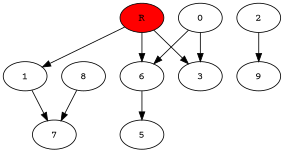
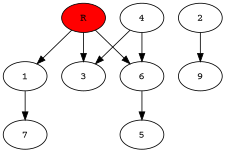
node "0": label "0" -> "4"
node "8": removed
